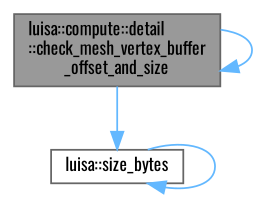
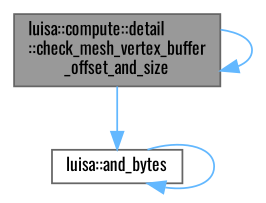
node "luisa::size_bytes": label "luisa::size_bytes" -> "luisa::and_bytes"
